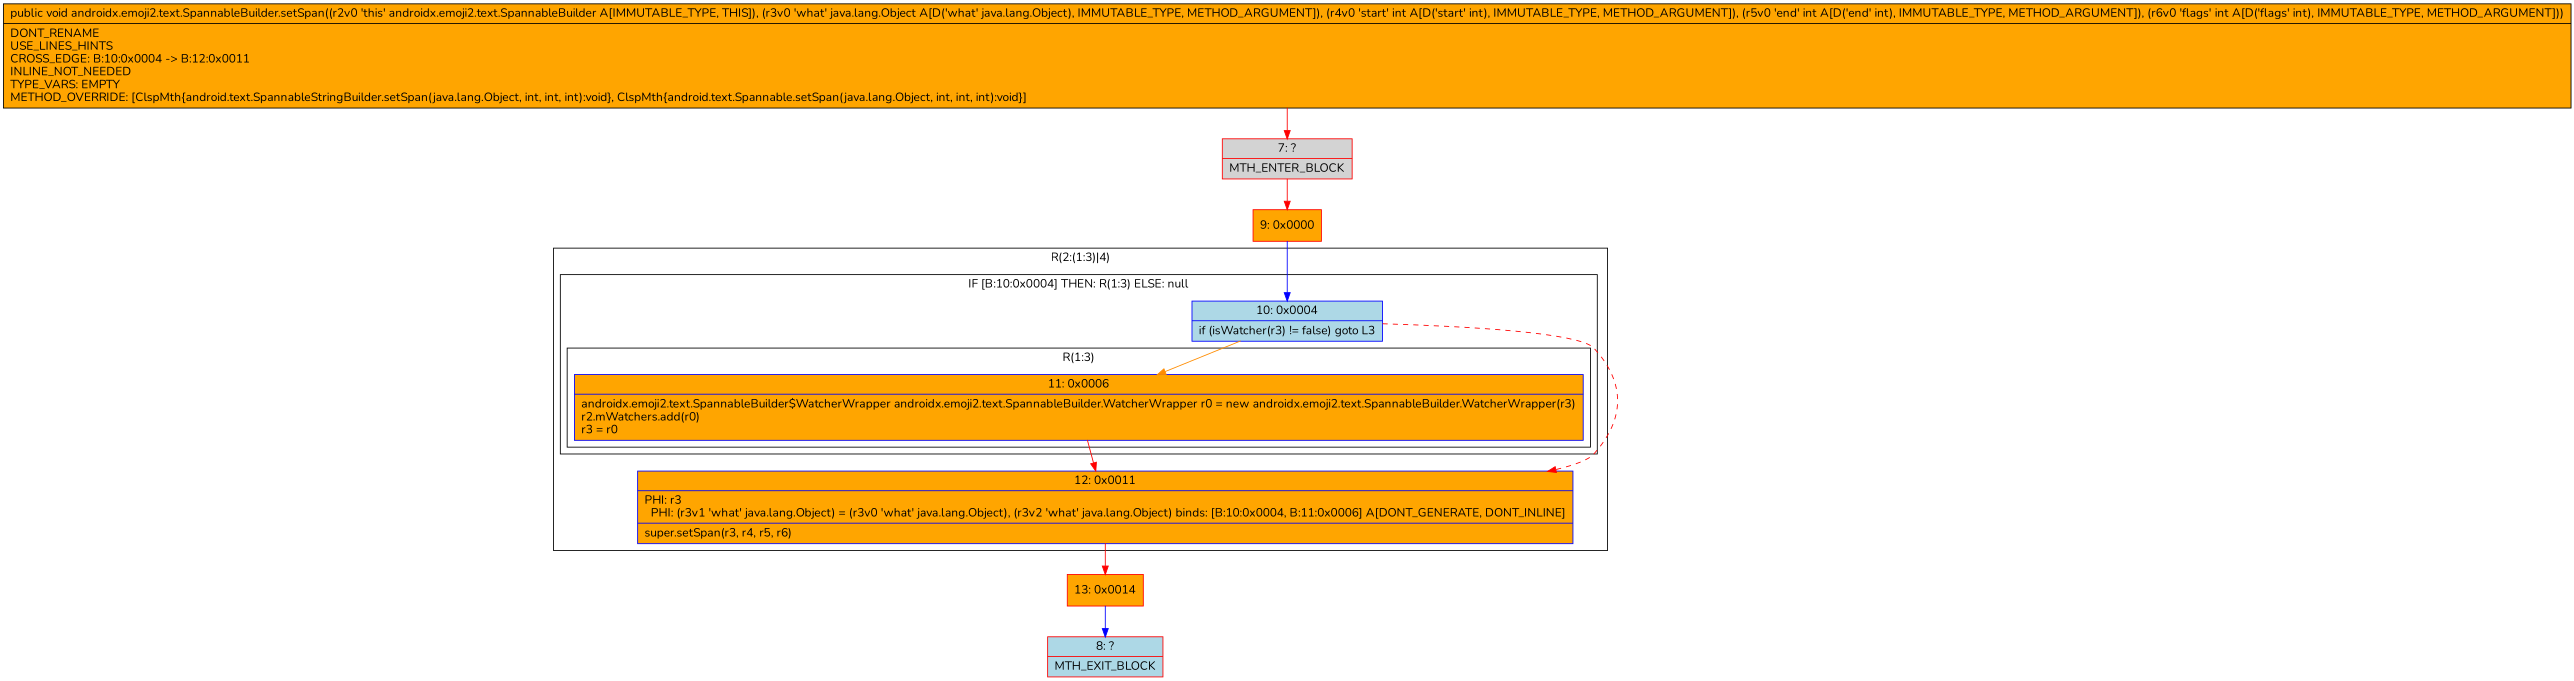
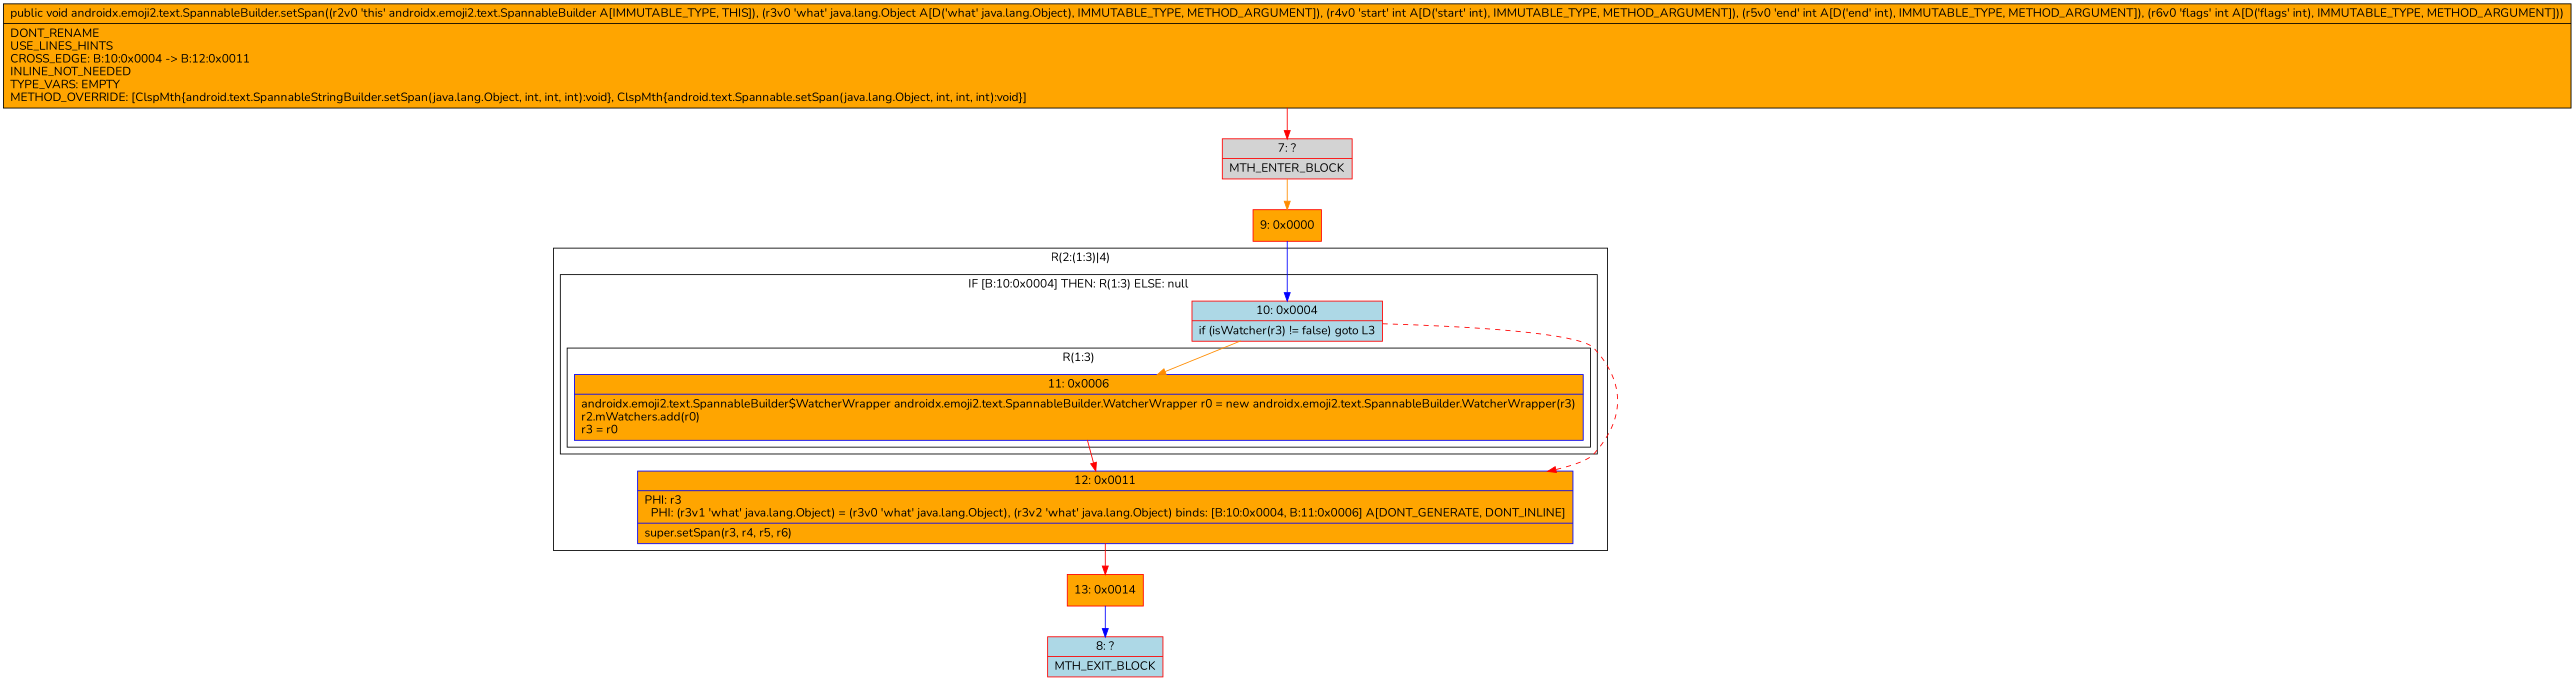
edge "7: ?" -> "9: 0x0000": color red -> darkorange
node "10: 0x0004": color blue -> red
